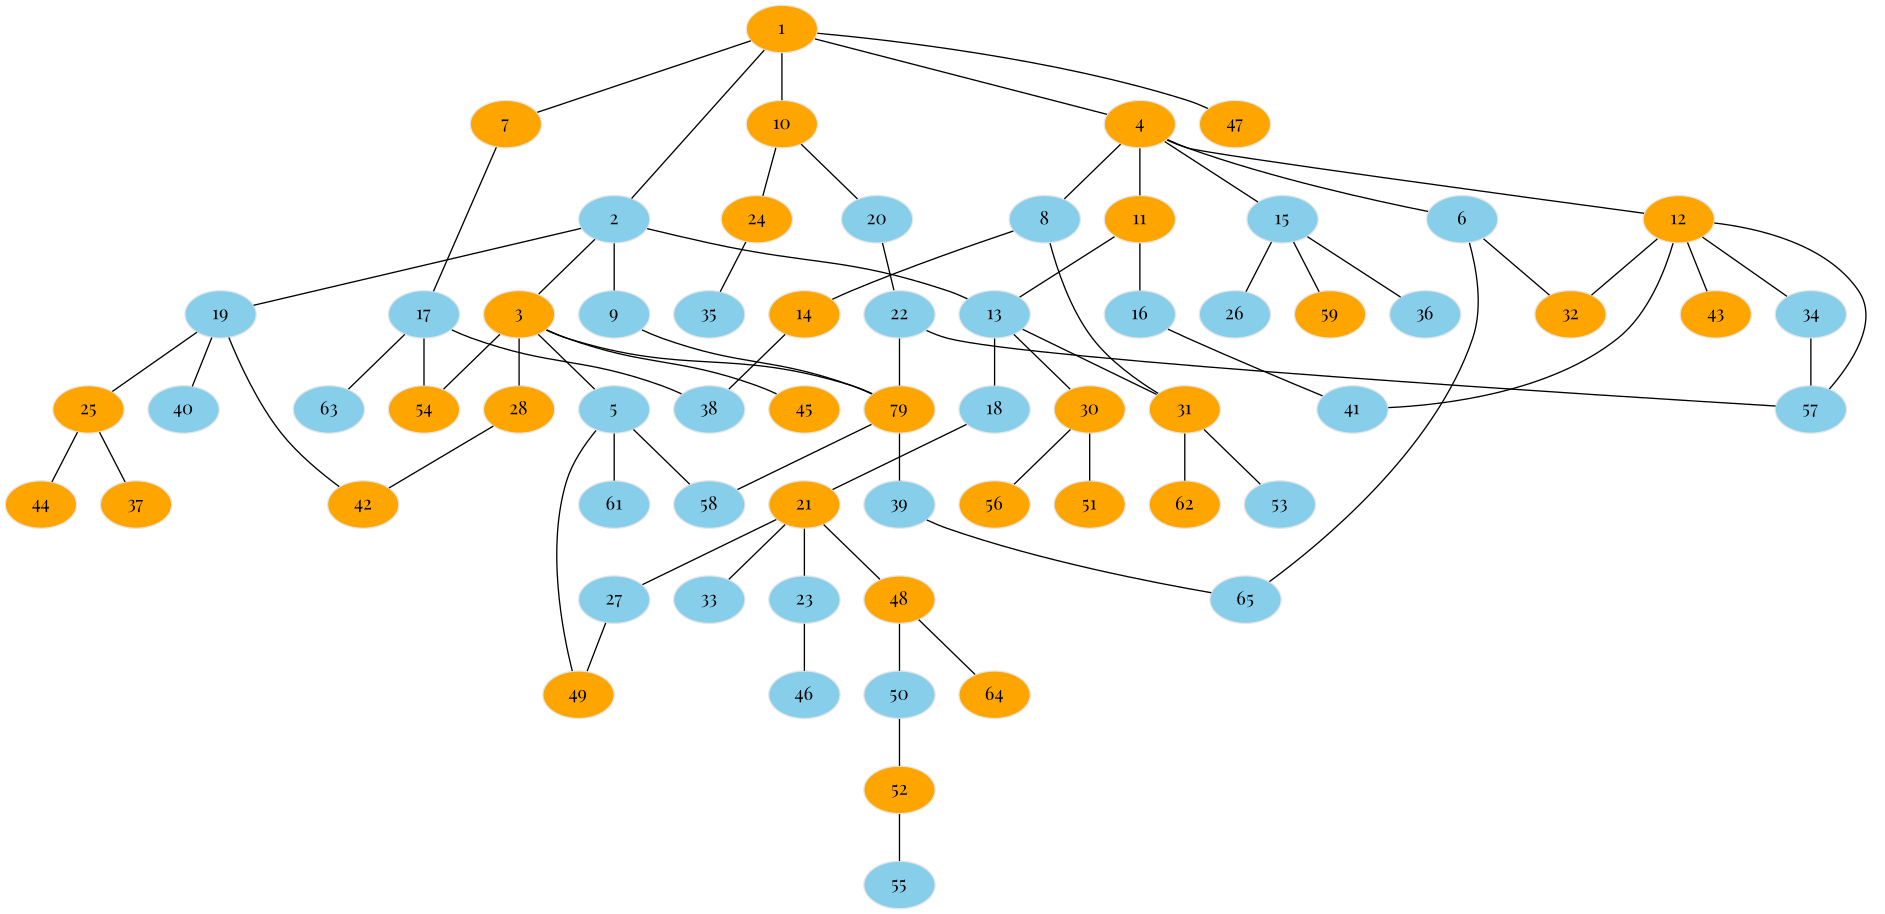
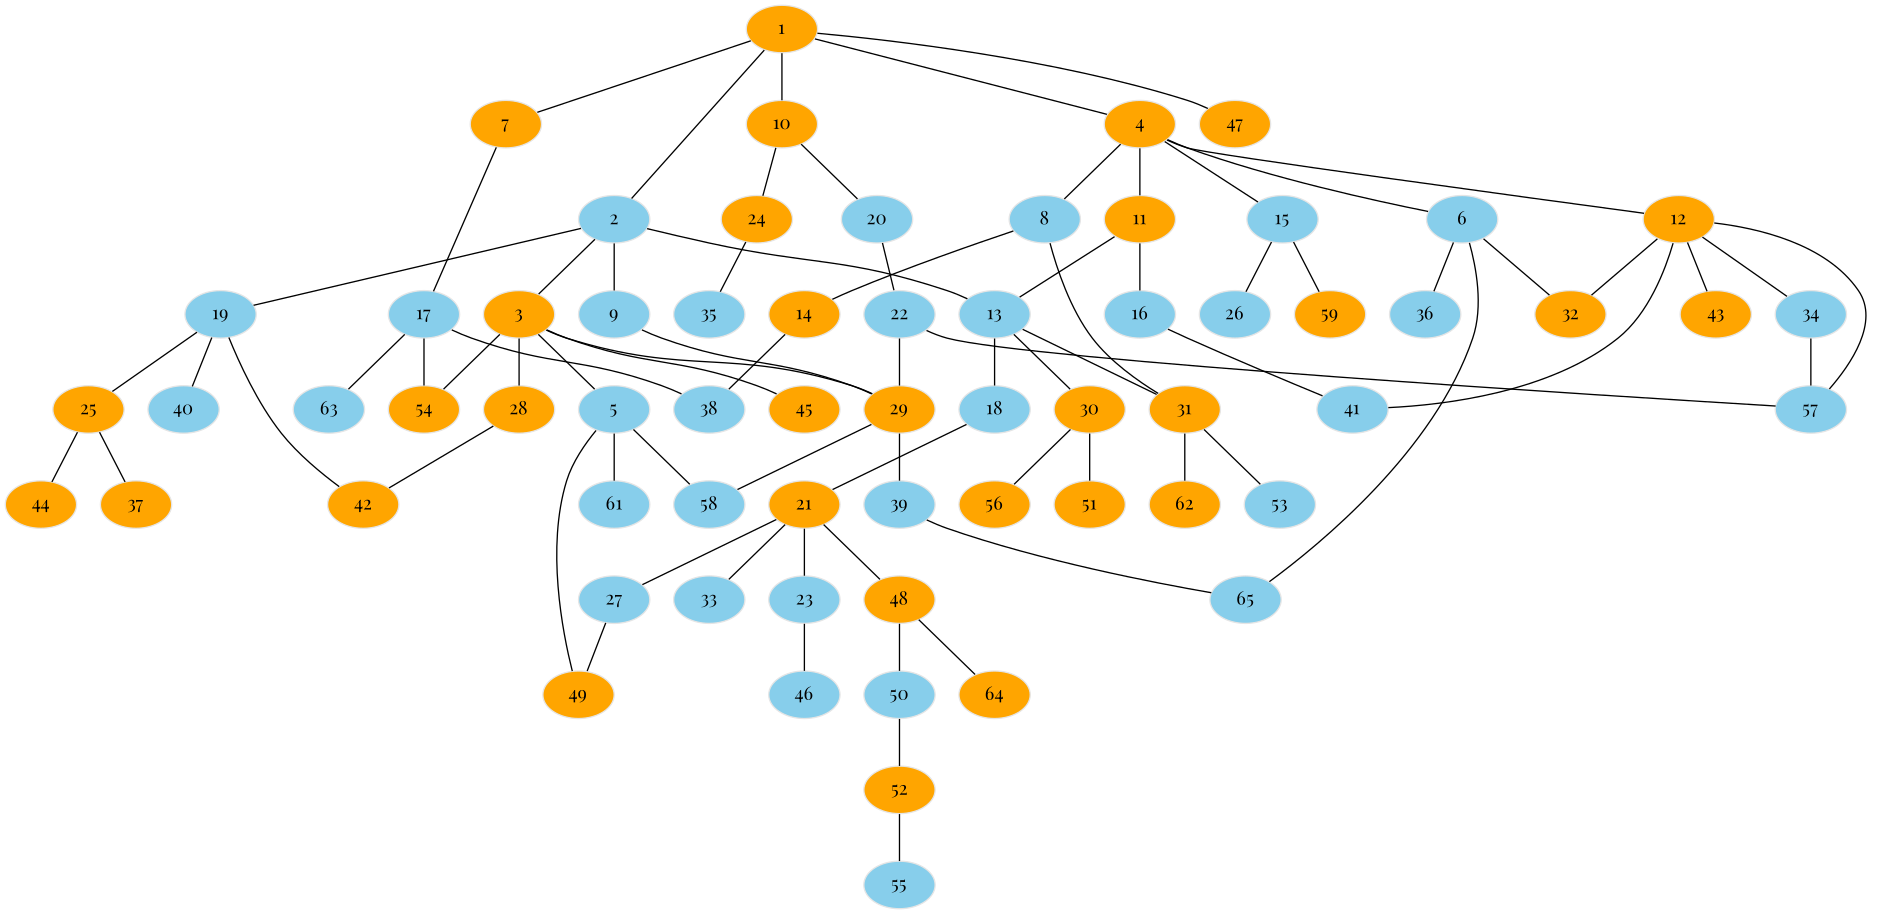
edge "15" -- "36": now "6" -- "36"
node "79": label "79" -> "29"
